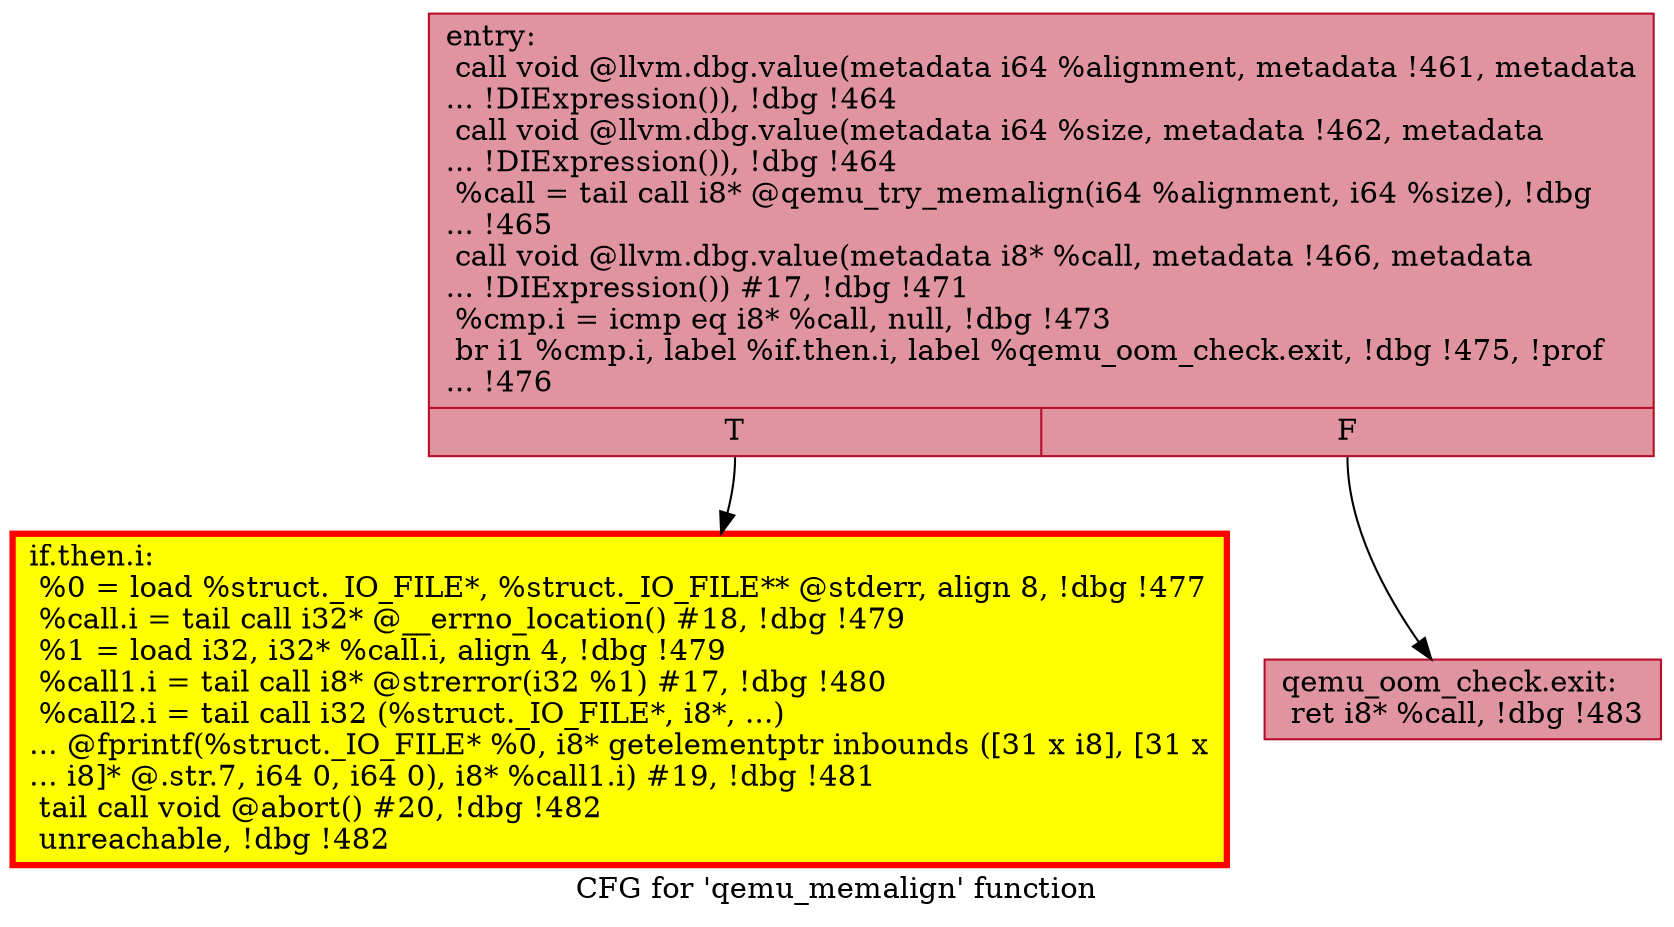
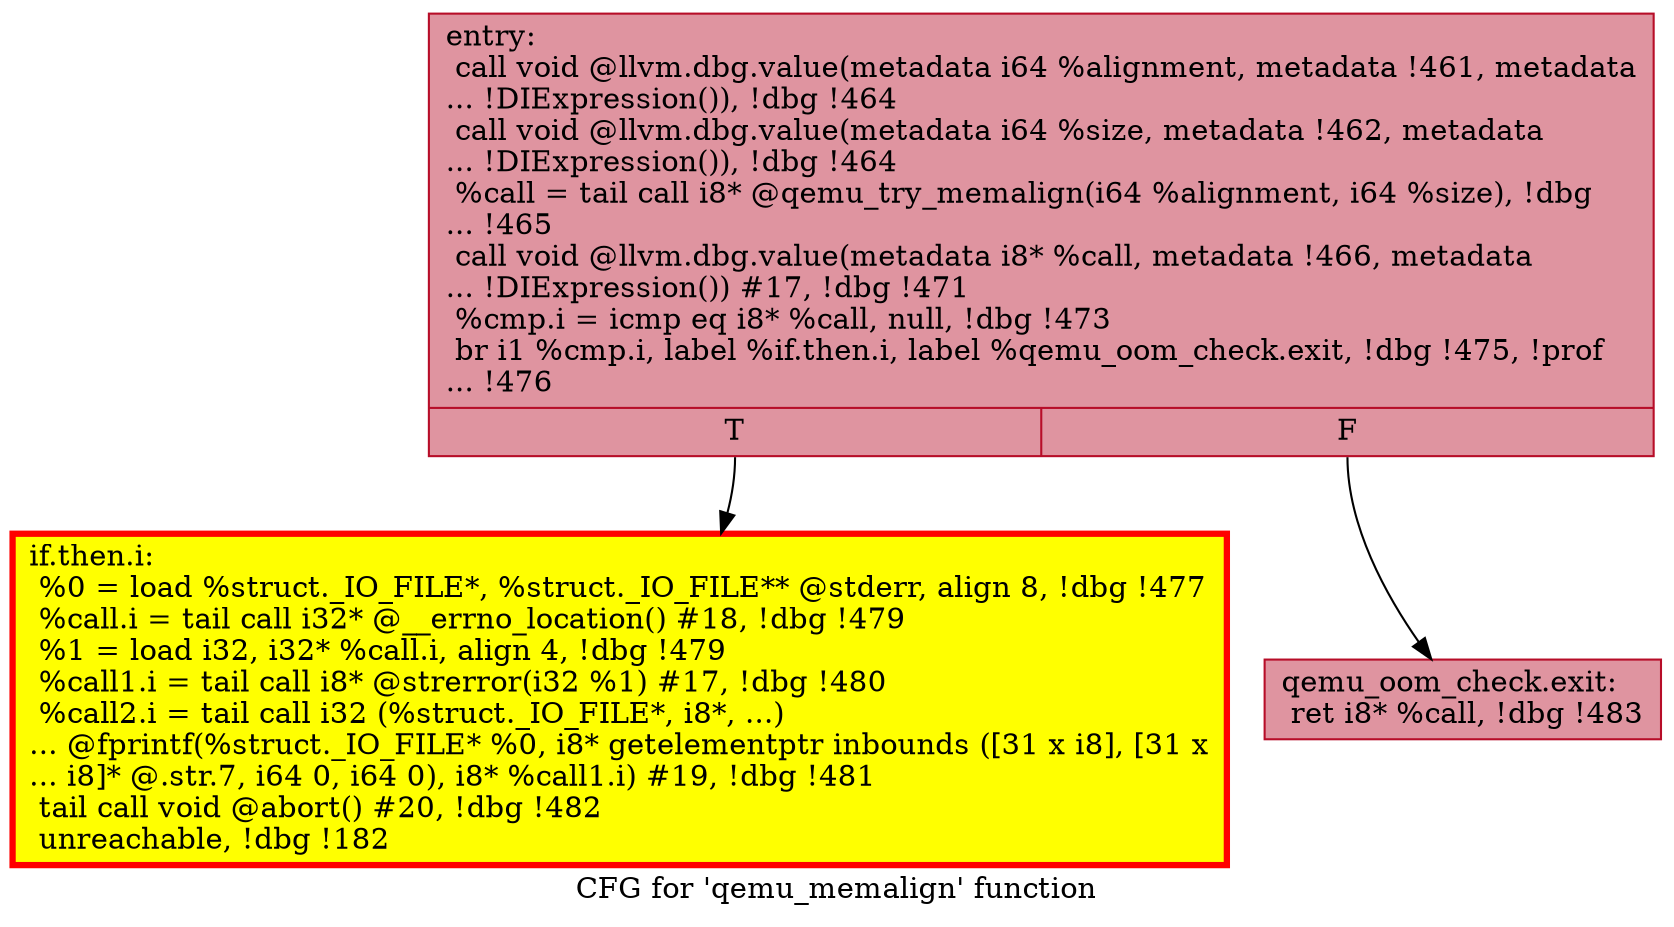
node "if.then.i:": text "unreachable, !dbg !482" -> "unreachable, !dbg !182"
